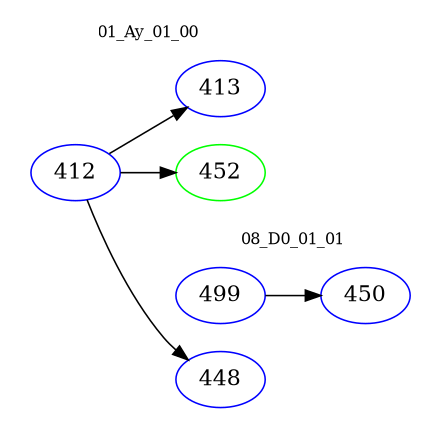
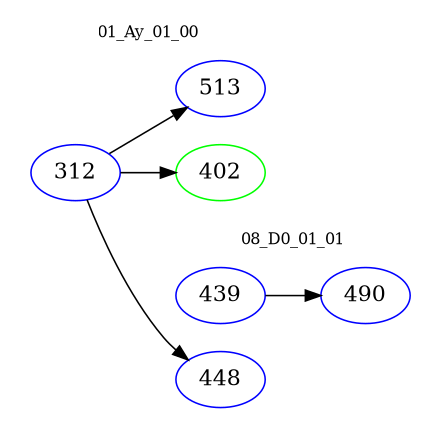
node "413": label "413" -> "513"
node "412": label "412" -> "312"
node "452": label "452" -> "402"
node "499": label "499" -> "439"
node "450": label "450" -> "490"
